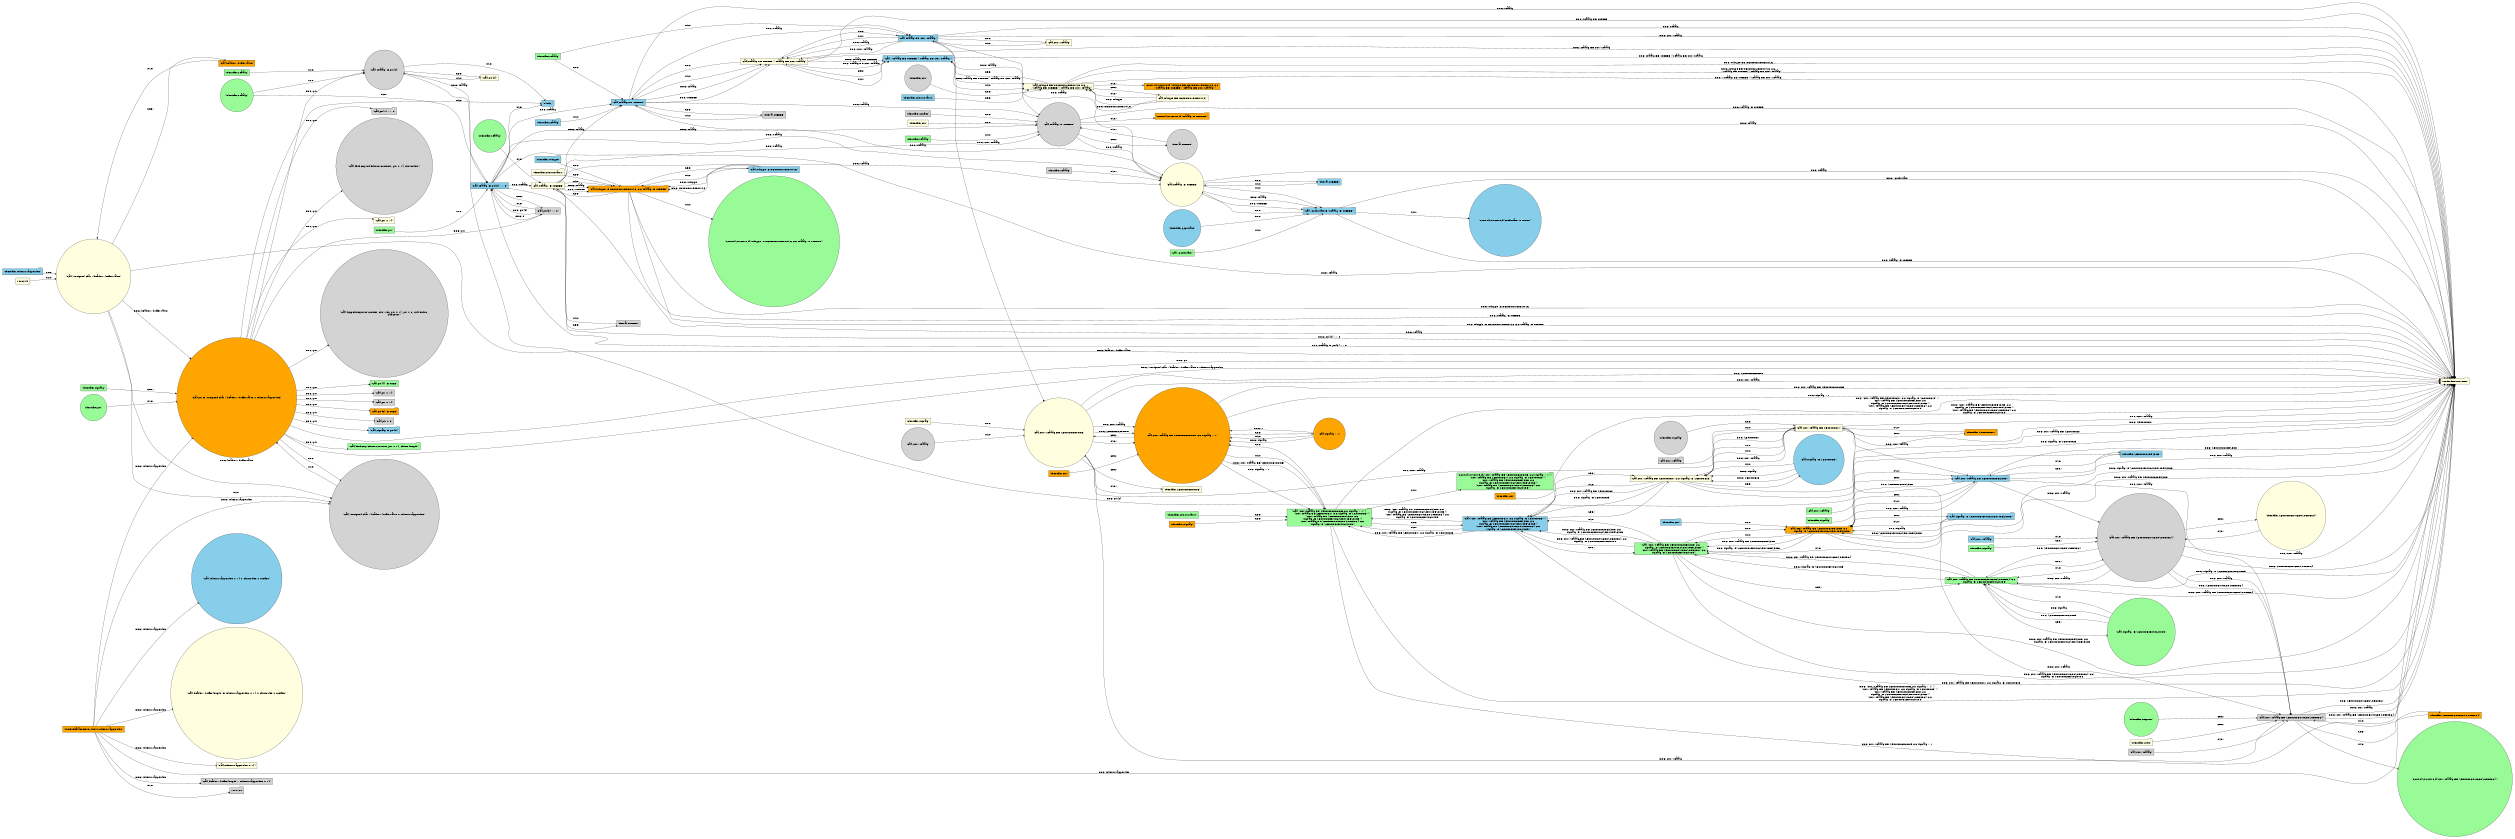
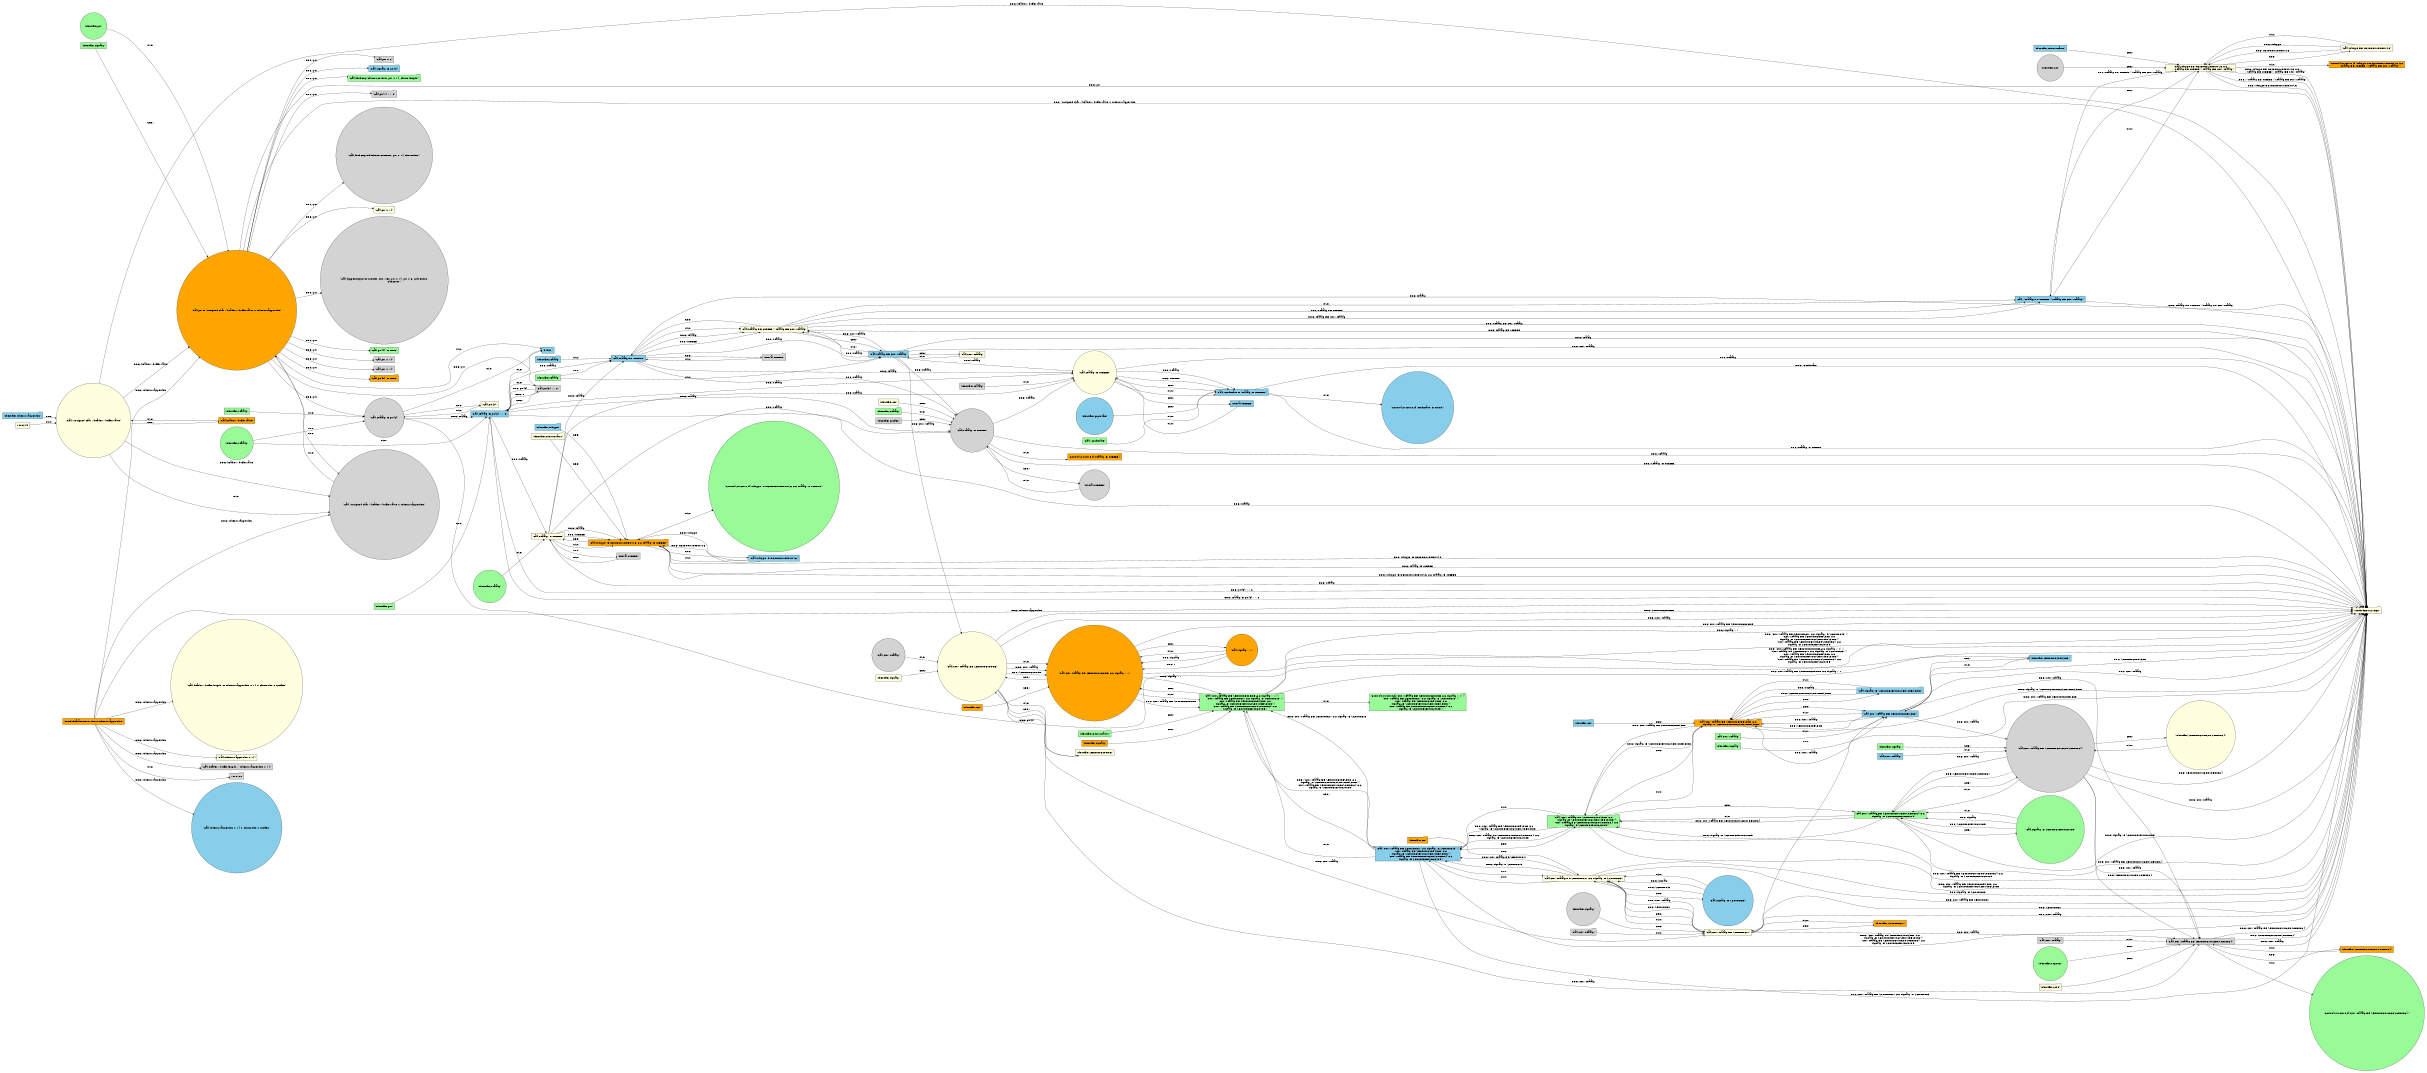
edge "(Call,!(sealalg == 0xFFFF || sealalg == ctx->sealalg))" -> "(Call,sealalg == 0xFFFF || sealalg == ctx->sealalg)": removed, label "CFG:"
